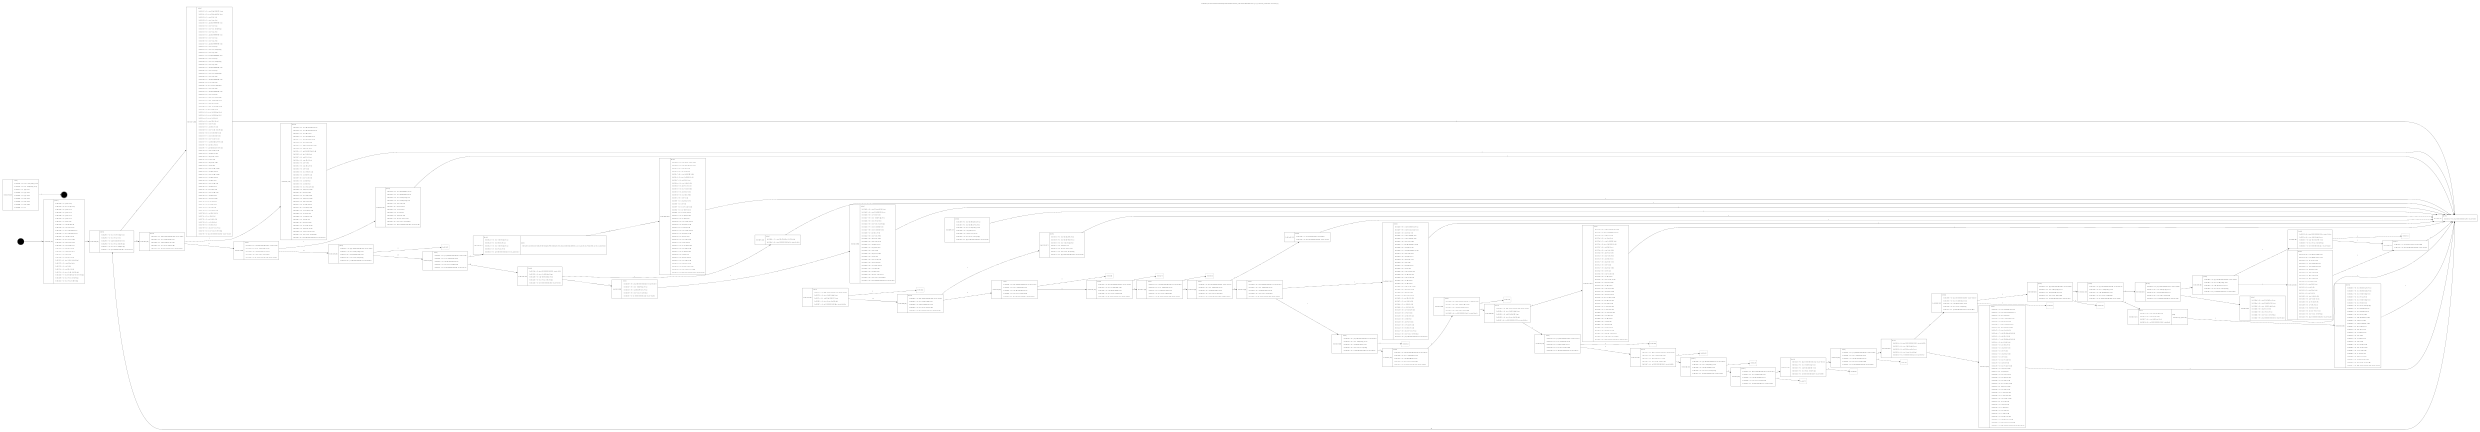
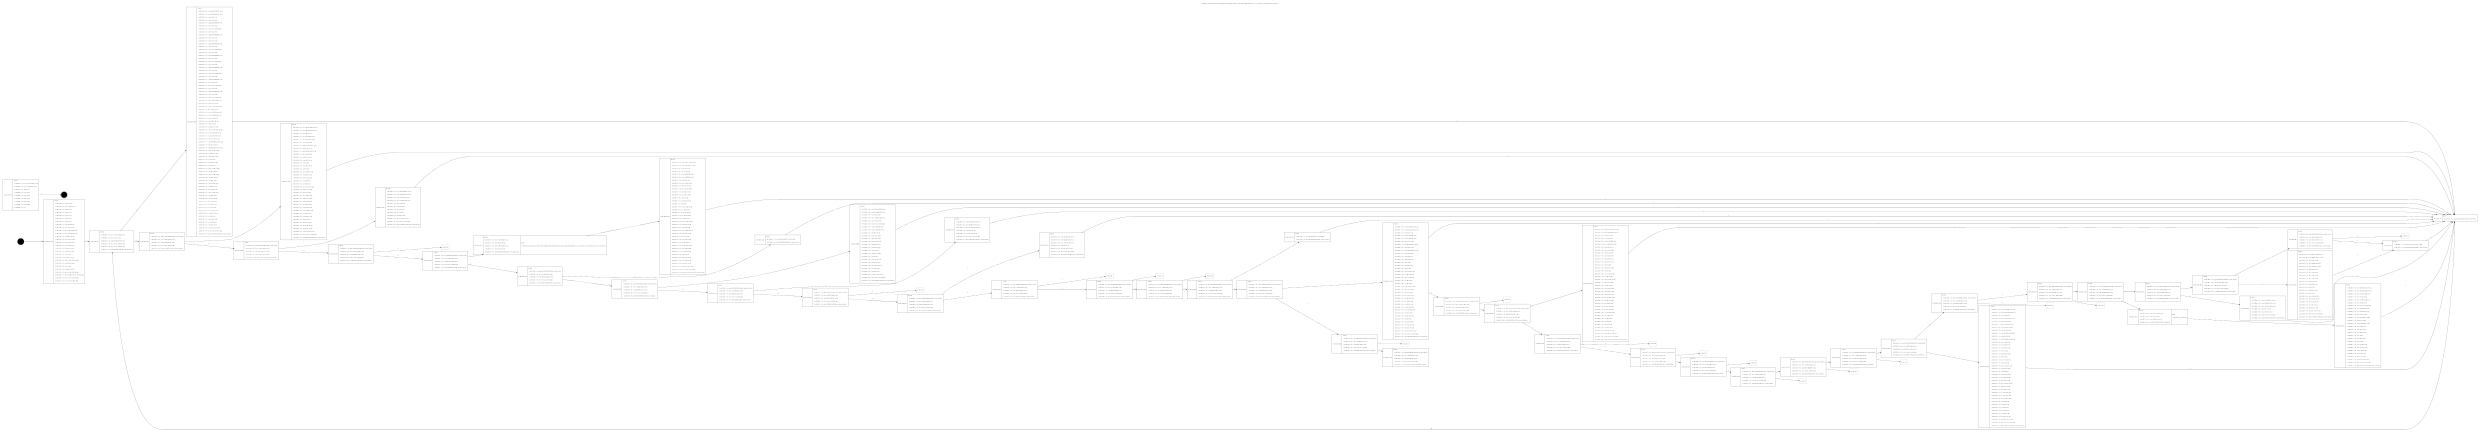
node "0x401355 [28]": added
edge "0x401451 [28]" -> "0x40146d [28]": now "0x401b92 [144]" -> "0x40146d [28]"
